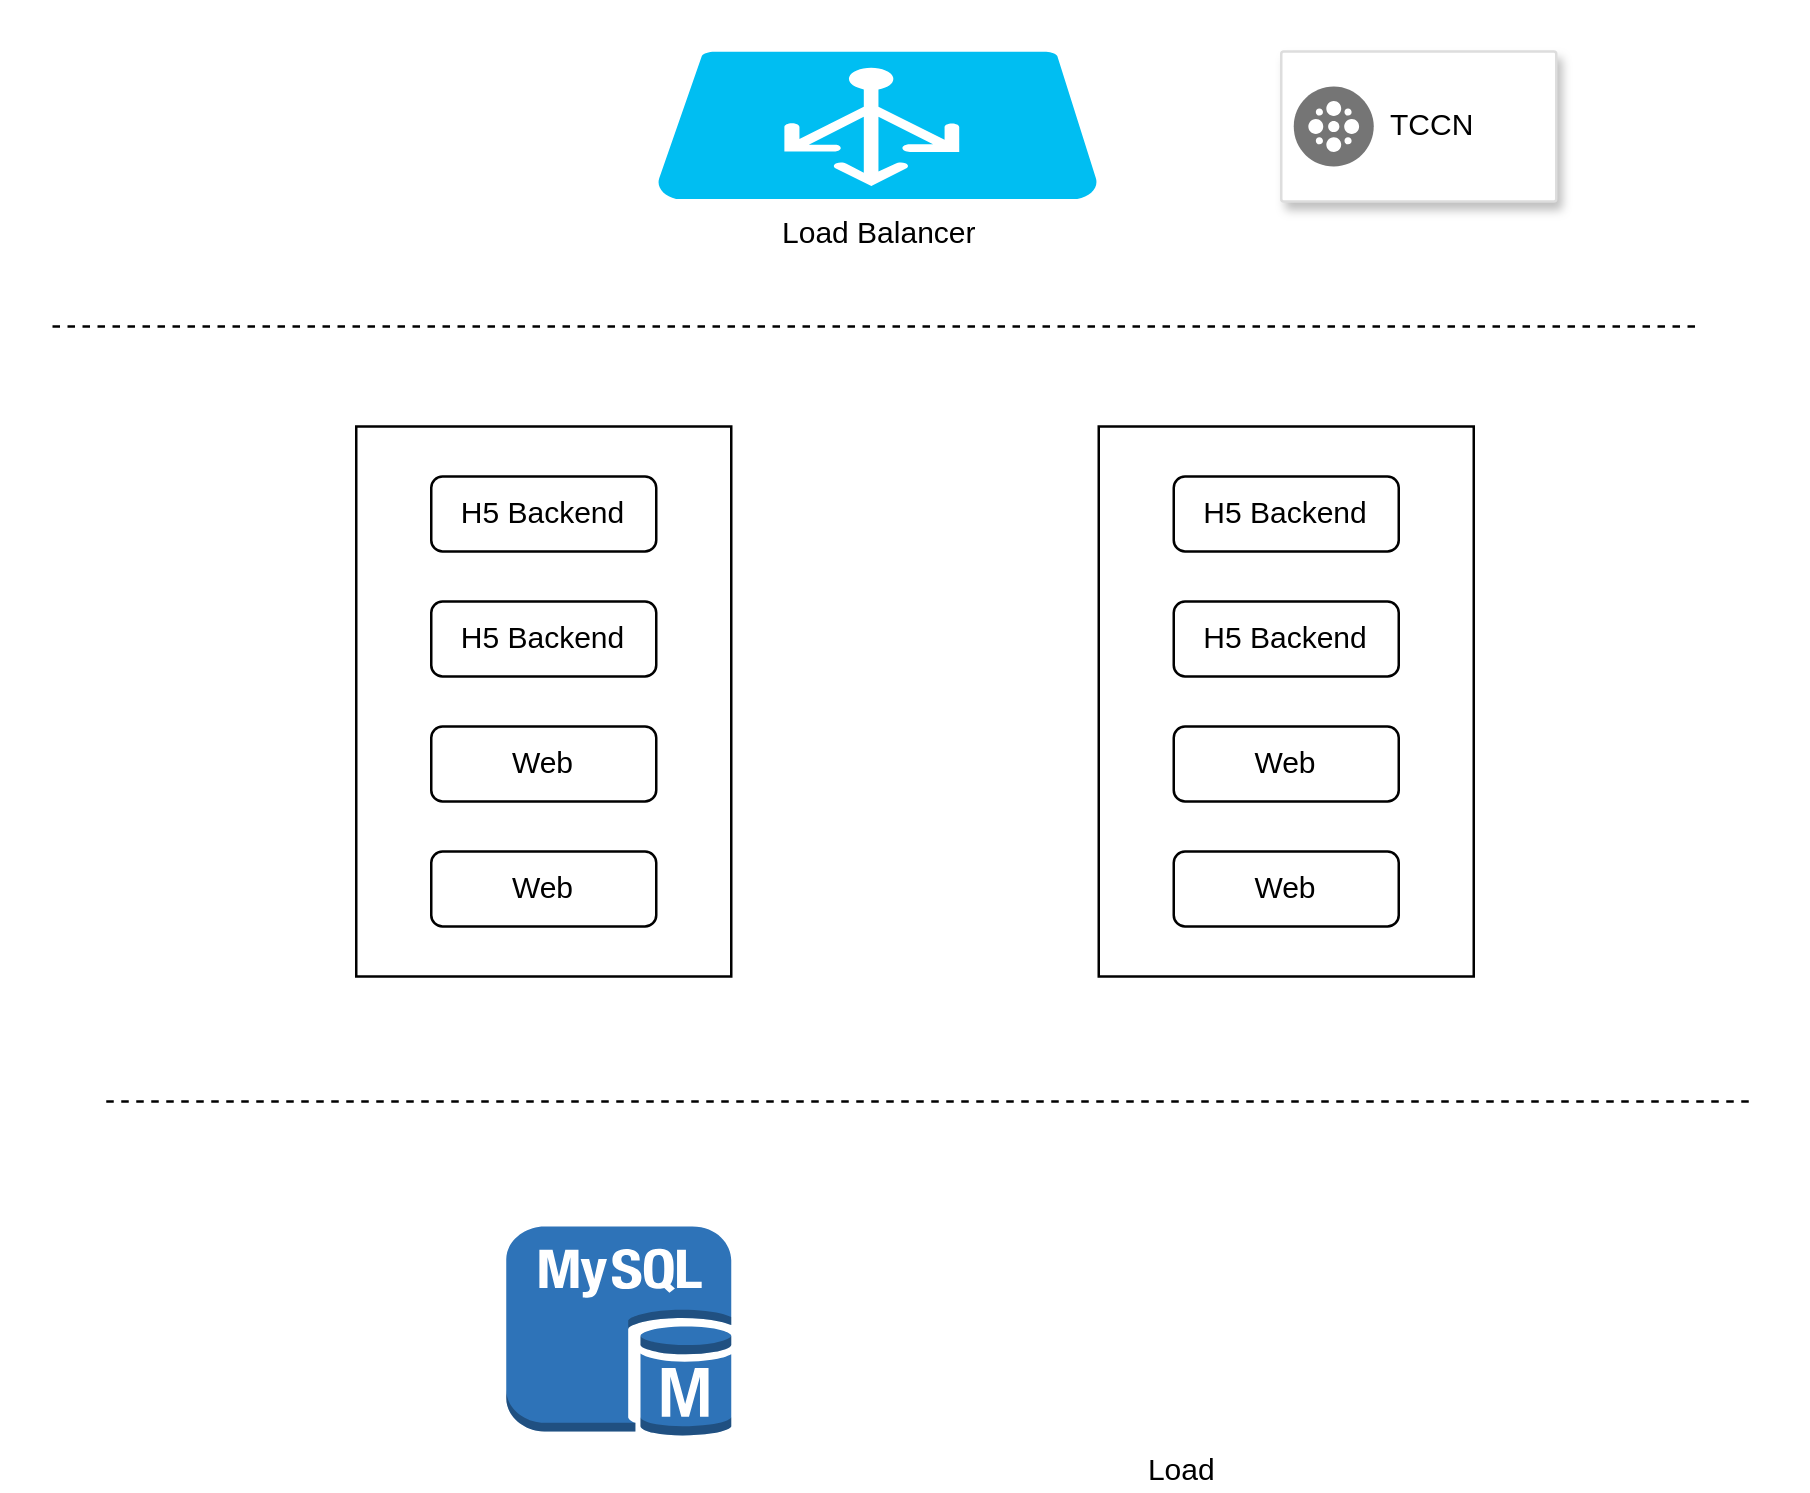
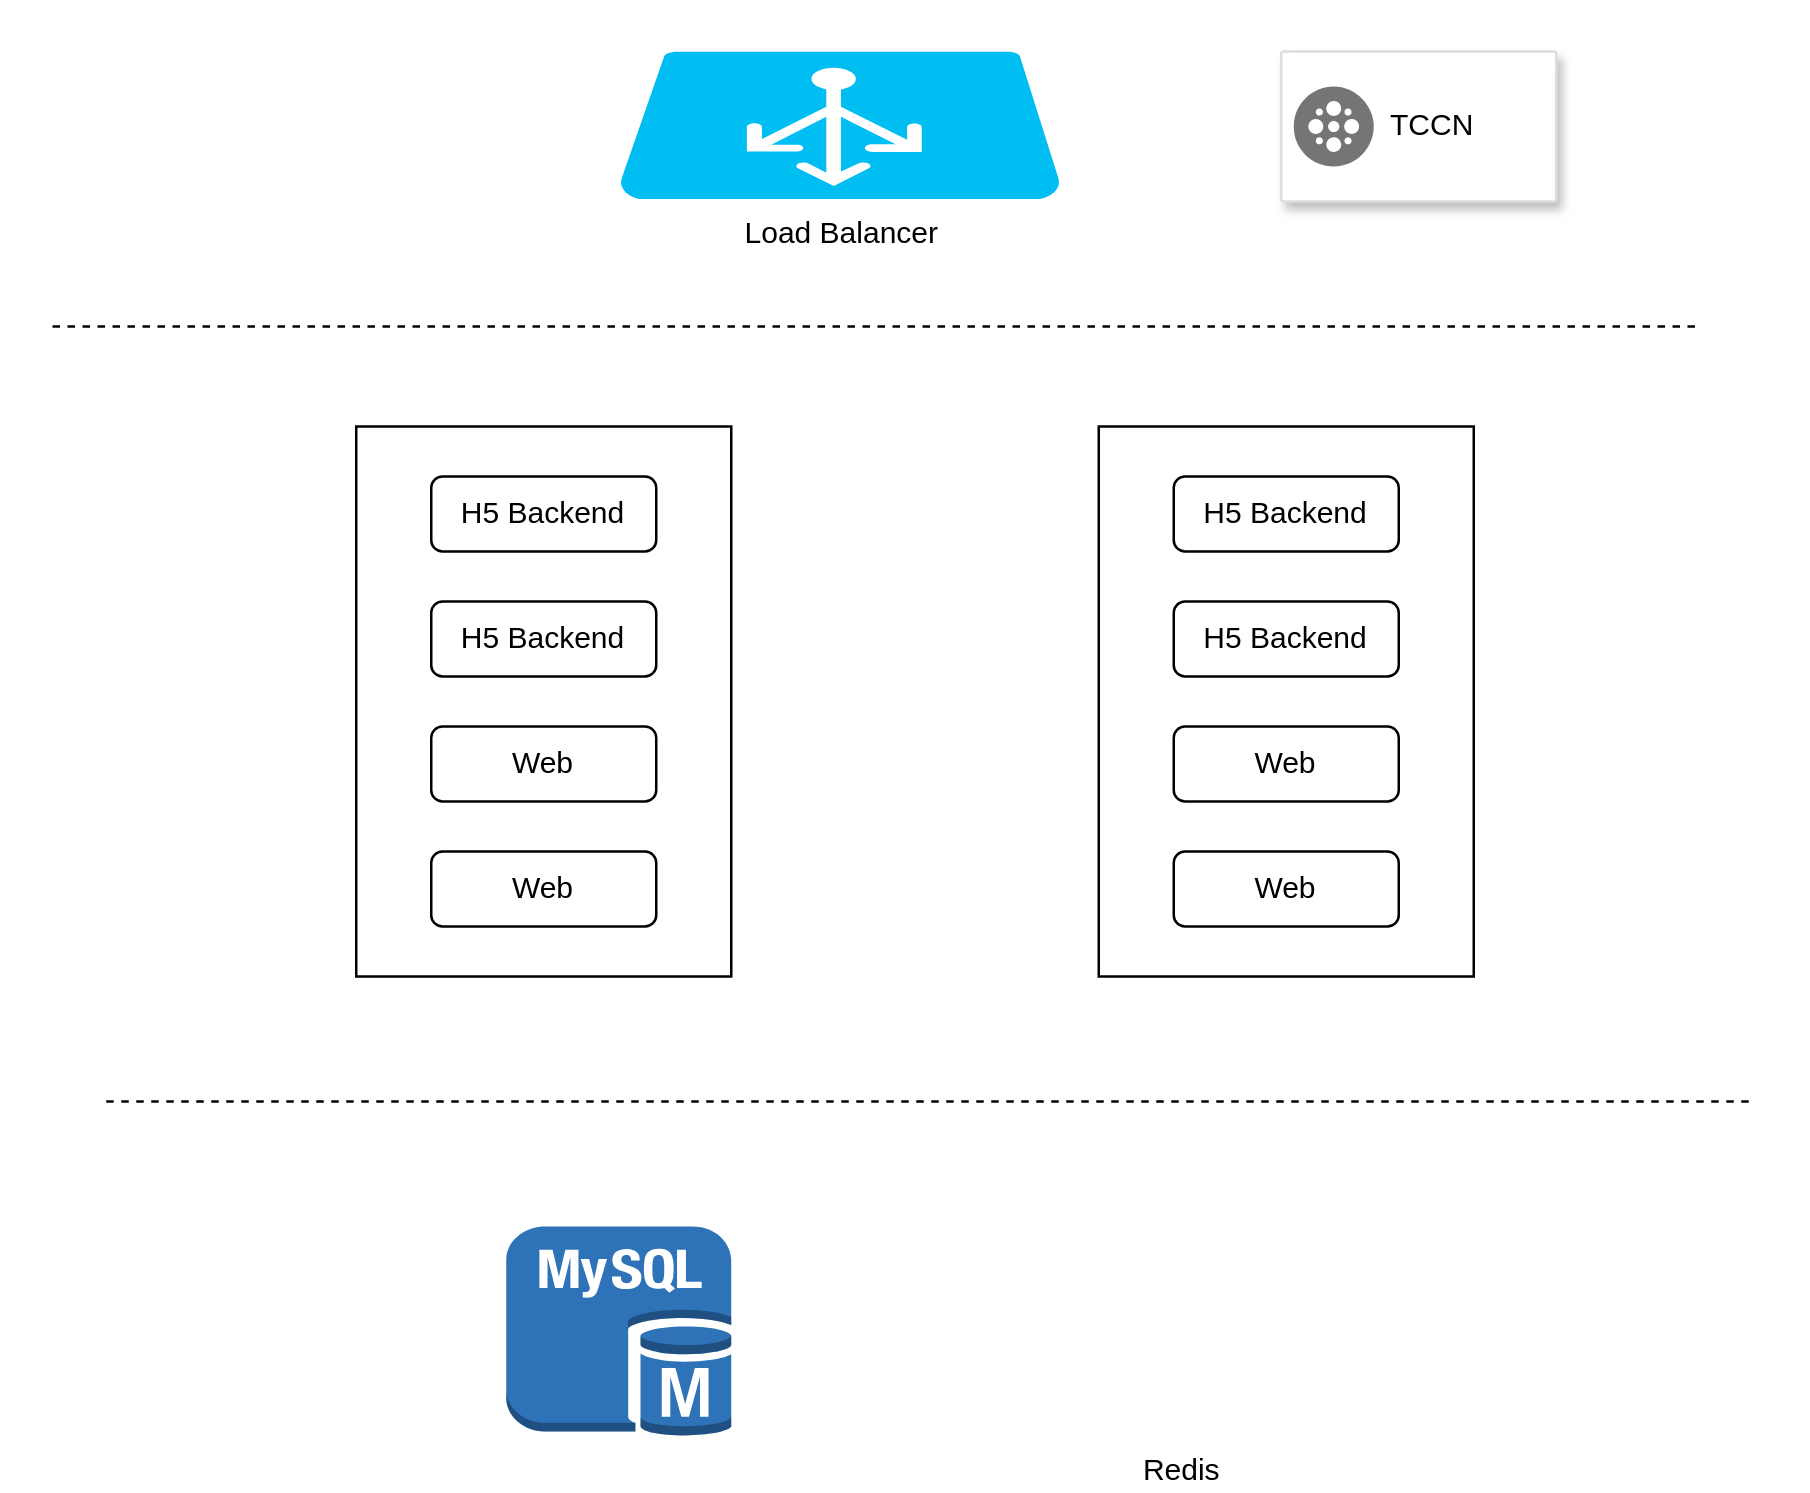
node "Load Balancer": moved (878, 125) -> (840, 125)
node "Load": label "Load" -> "Redis"
